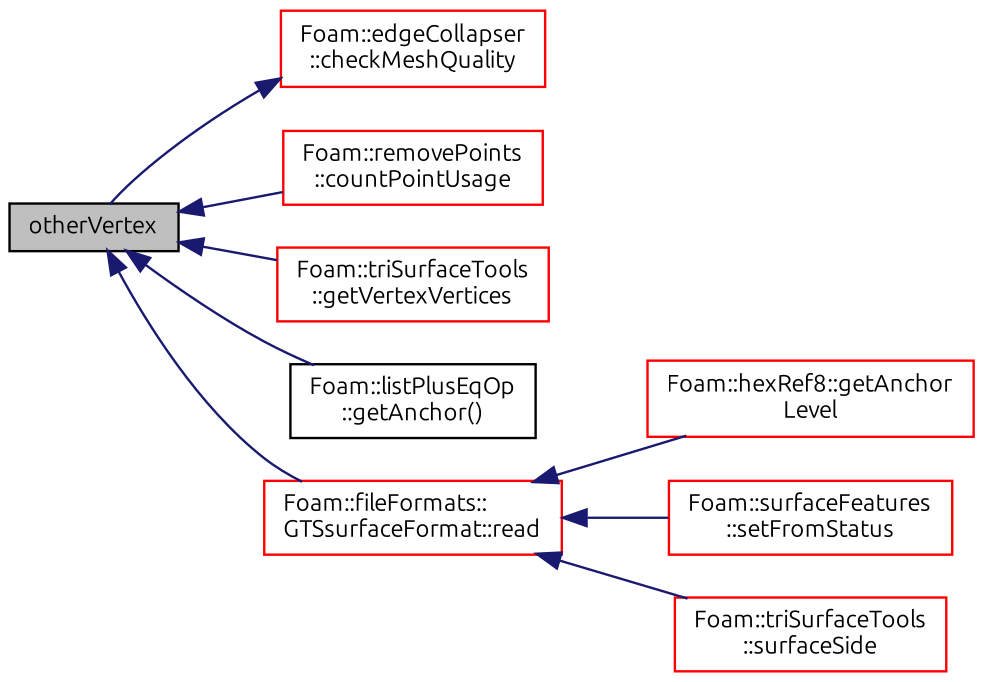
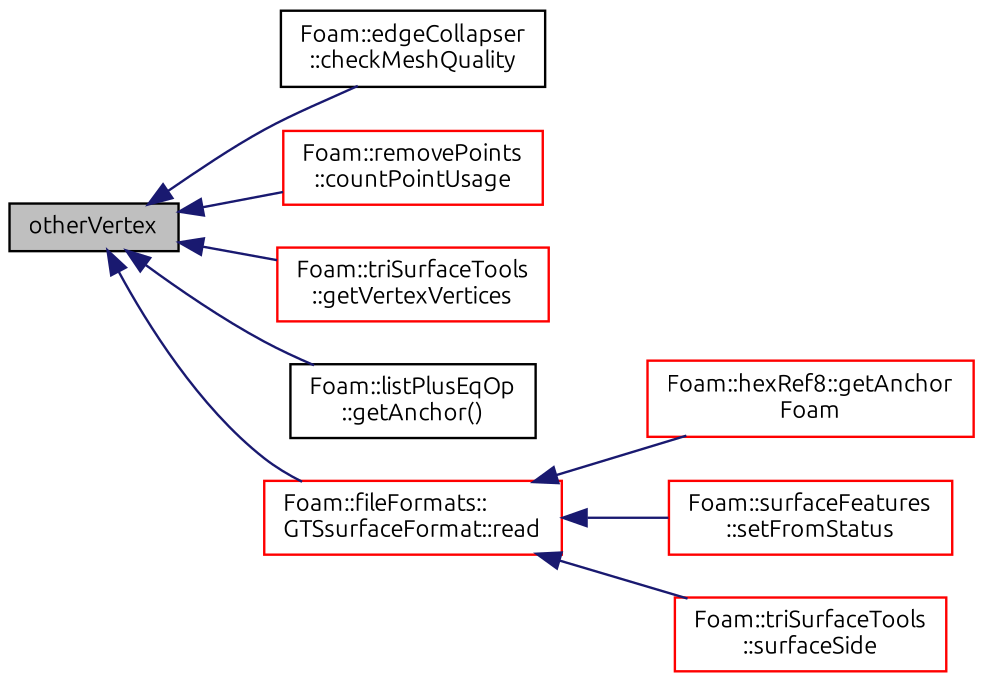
node "Foam::edgeCollapser ::checkMeshQuality": color red -> black
edge "otherVertex" -> "Foam::edgeCollapser ::checkMeshQuality": reversed
node "Foam::hexRef8::getAnchor Level": label "Foam::hexRef8::getAnchor Level" -> "Foam::hexRef8::getAnchor Foam"
